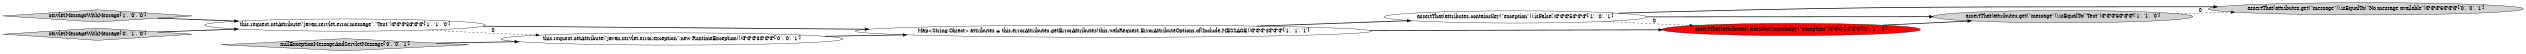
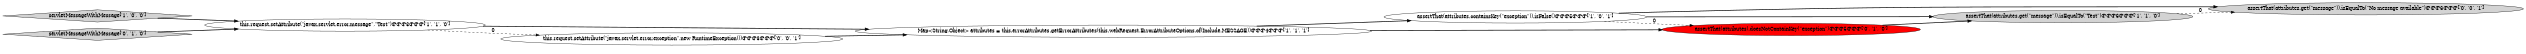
node "nullExceptionMessageAndServletMessage['0', '0', '1']": removed
